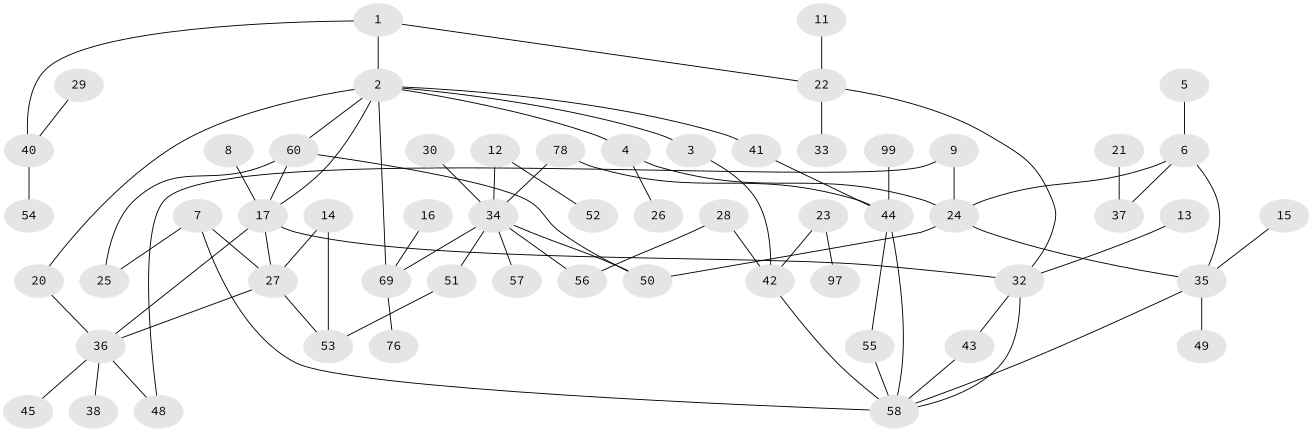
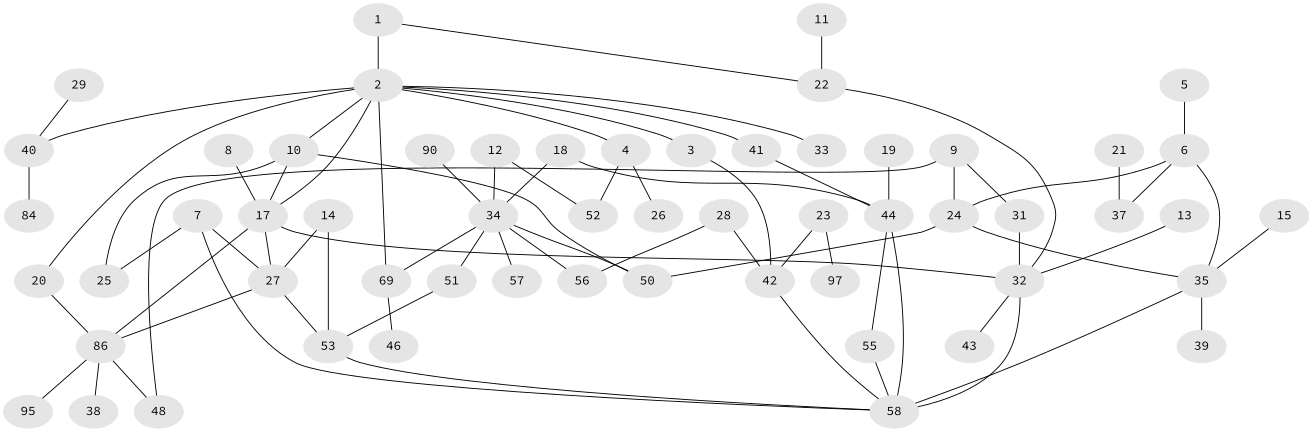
edge "1" -- "40": now "2" -- "40"
edge "22" -- "33": now "2" -- "33"
node "60": label "60" -> "10"
node "30": label "30" -> "90"
node "78": label "78" -> "18"
node "99": label "99" -> "19"
edge "4" -- "24": now "4" -- "52"
node "54": label "54" -> "84"
node "16": removed
node "31": added
node "36": label "36" -> "86"
node "76": label "76" -> "46"
node "49": label "49" -> "39"
edge "43" -- "58": now "53" -- "58"
node "45": label "45" -> "95"
